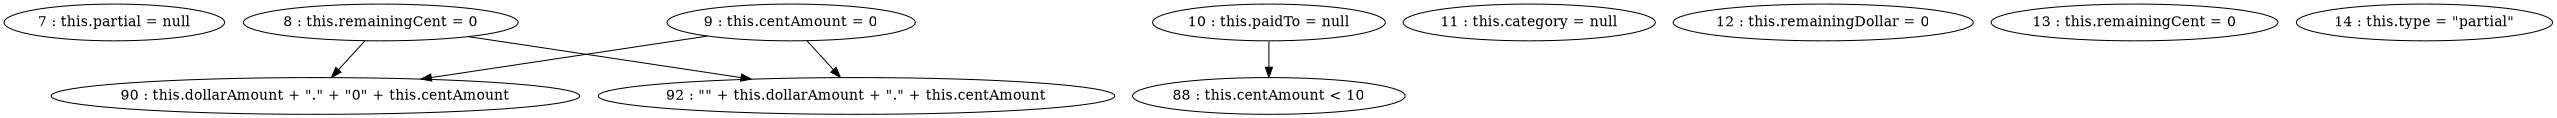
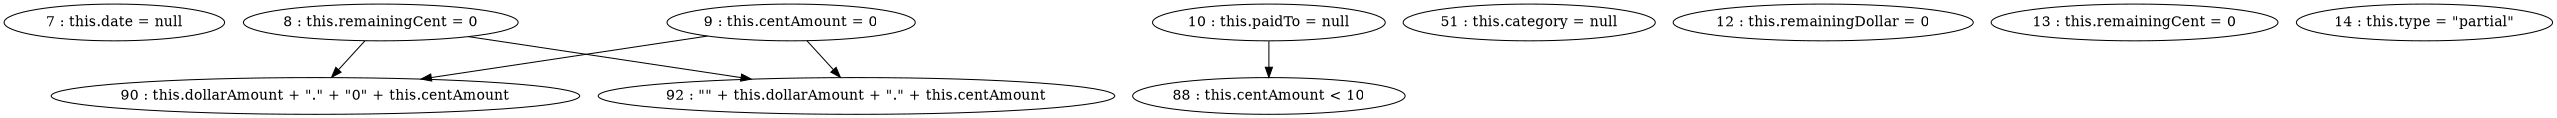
node "7 : this.partial = null": label "7 : this.partial = null" -> "7 : this.date = null"
node "11 : this.category = null": label "11 : this.category = null" -> "51 : this.category = null"
